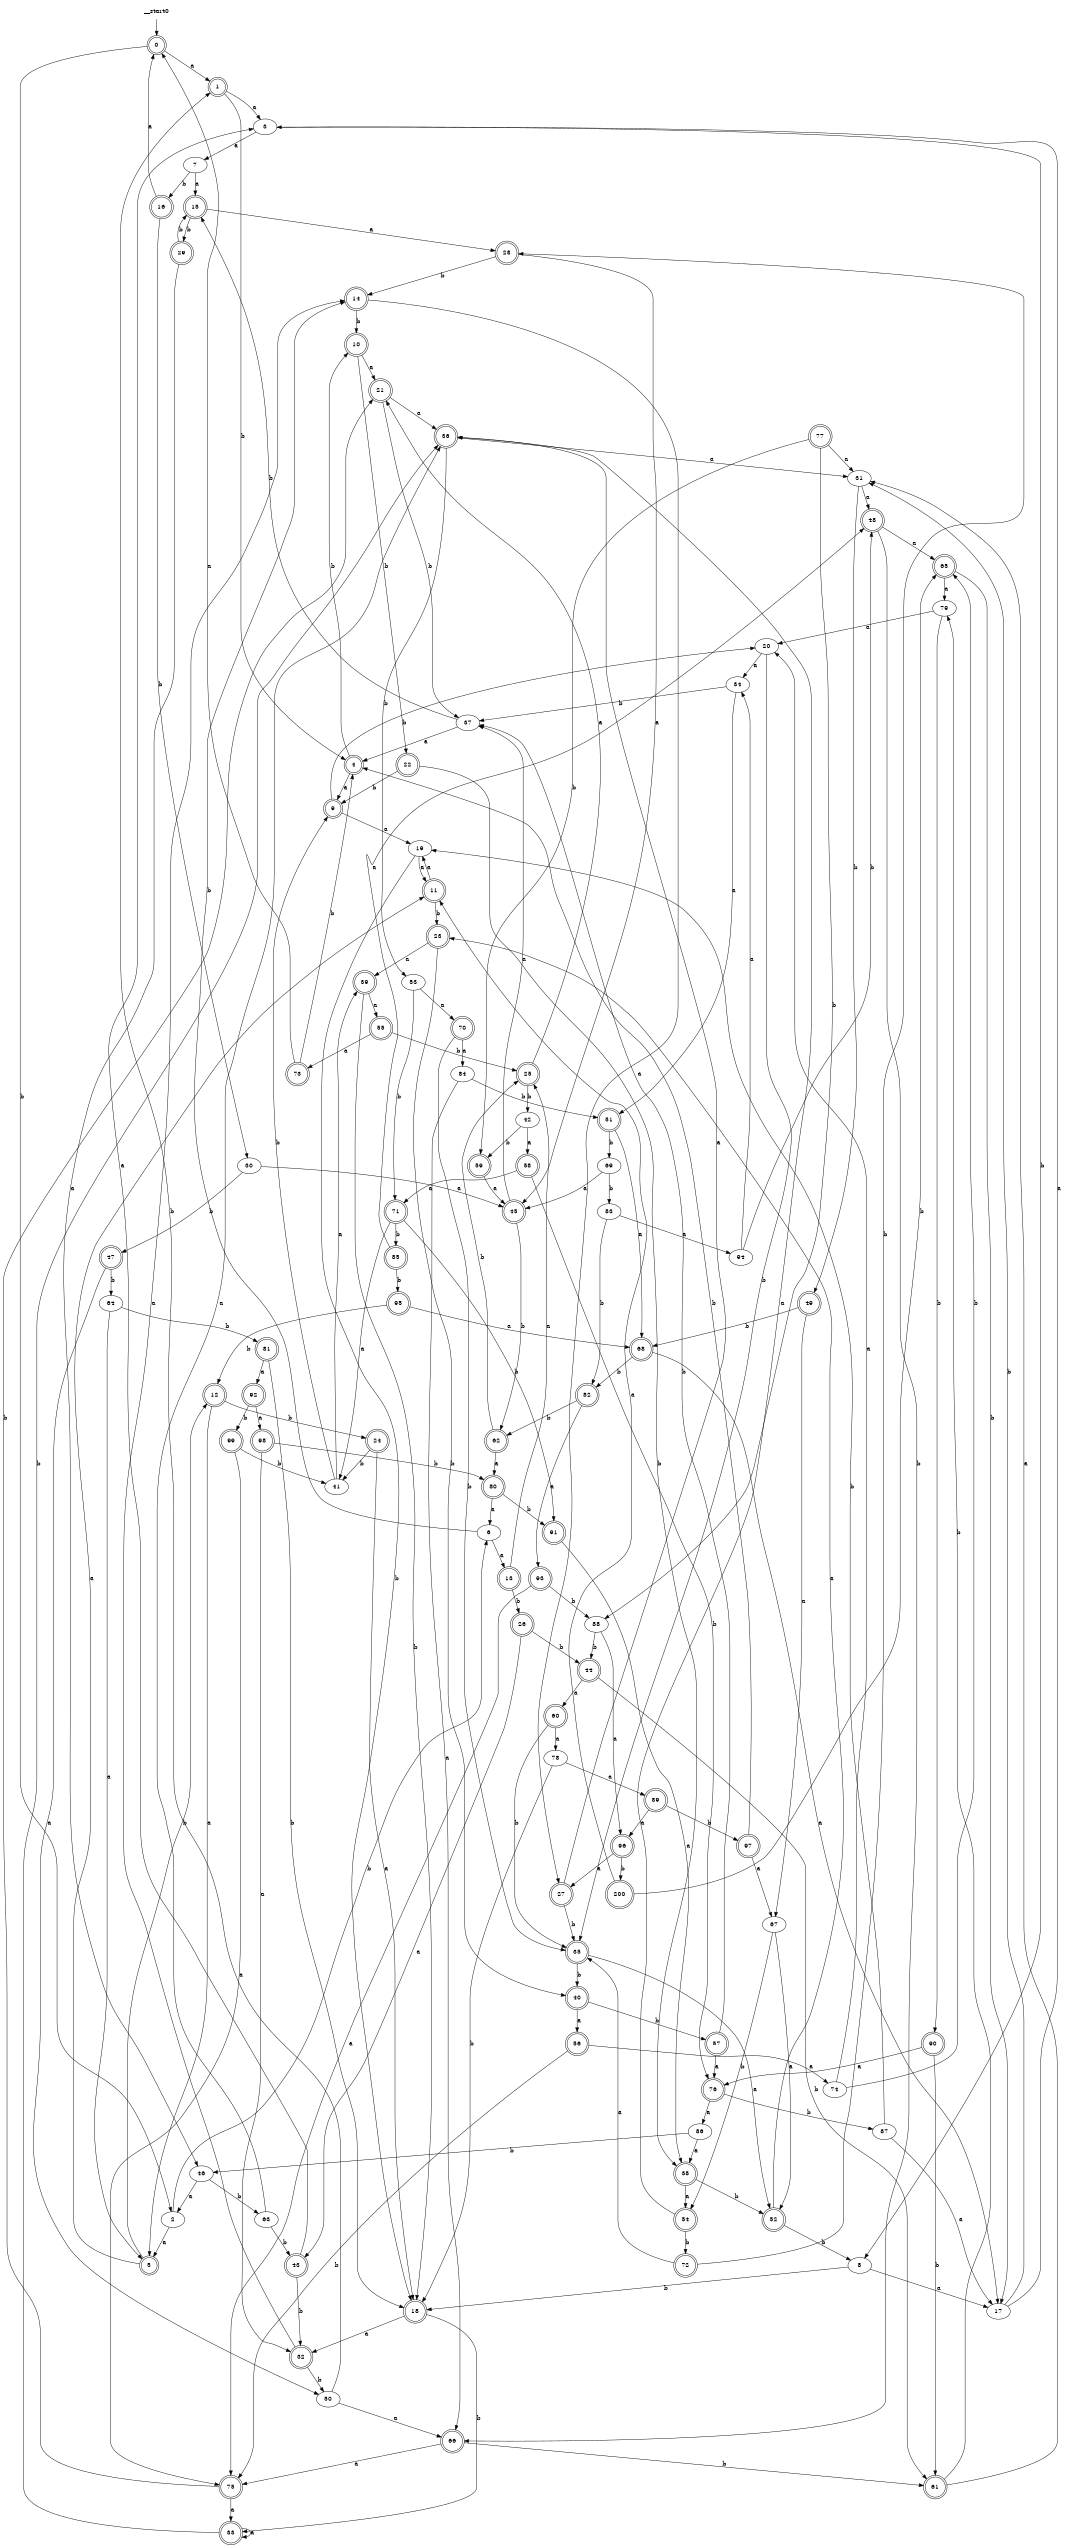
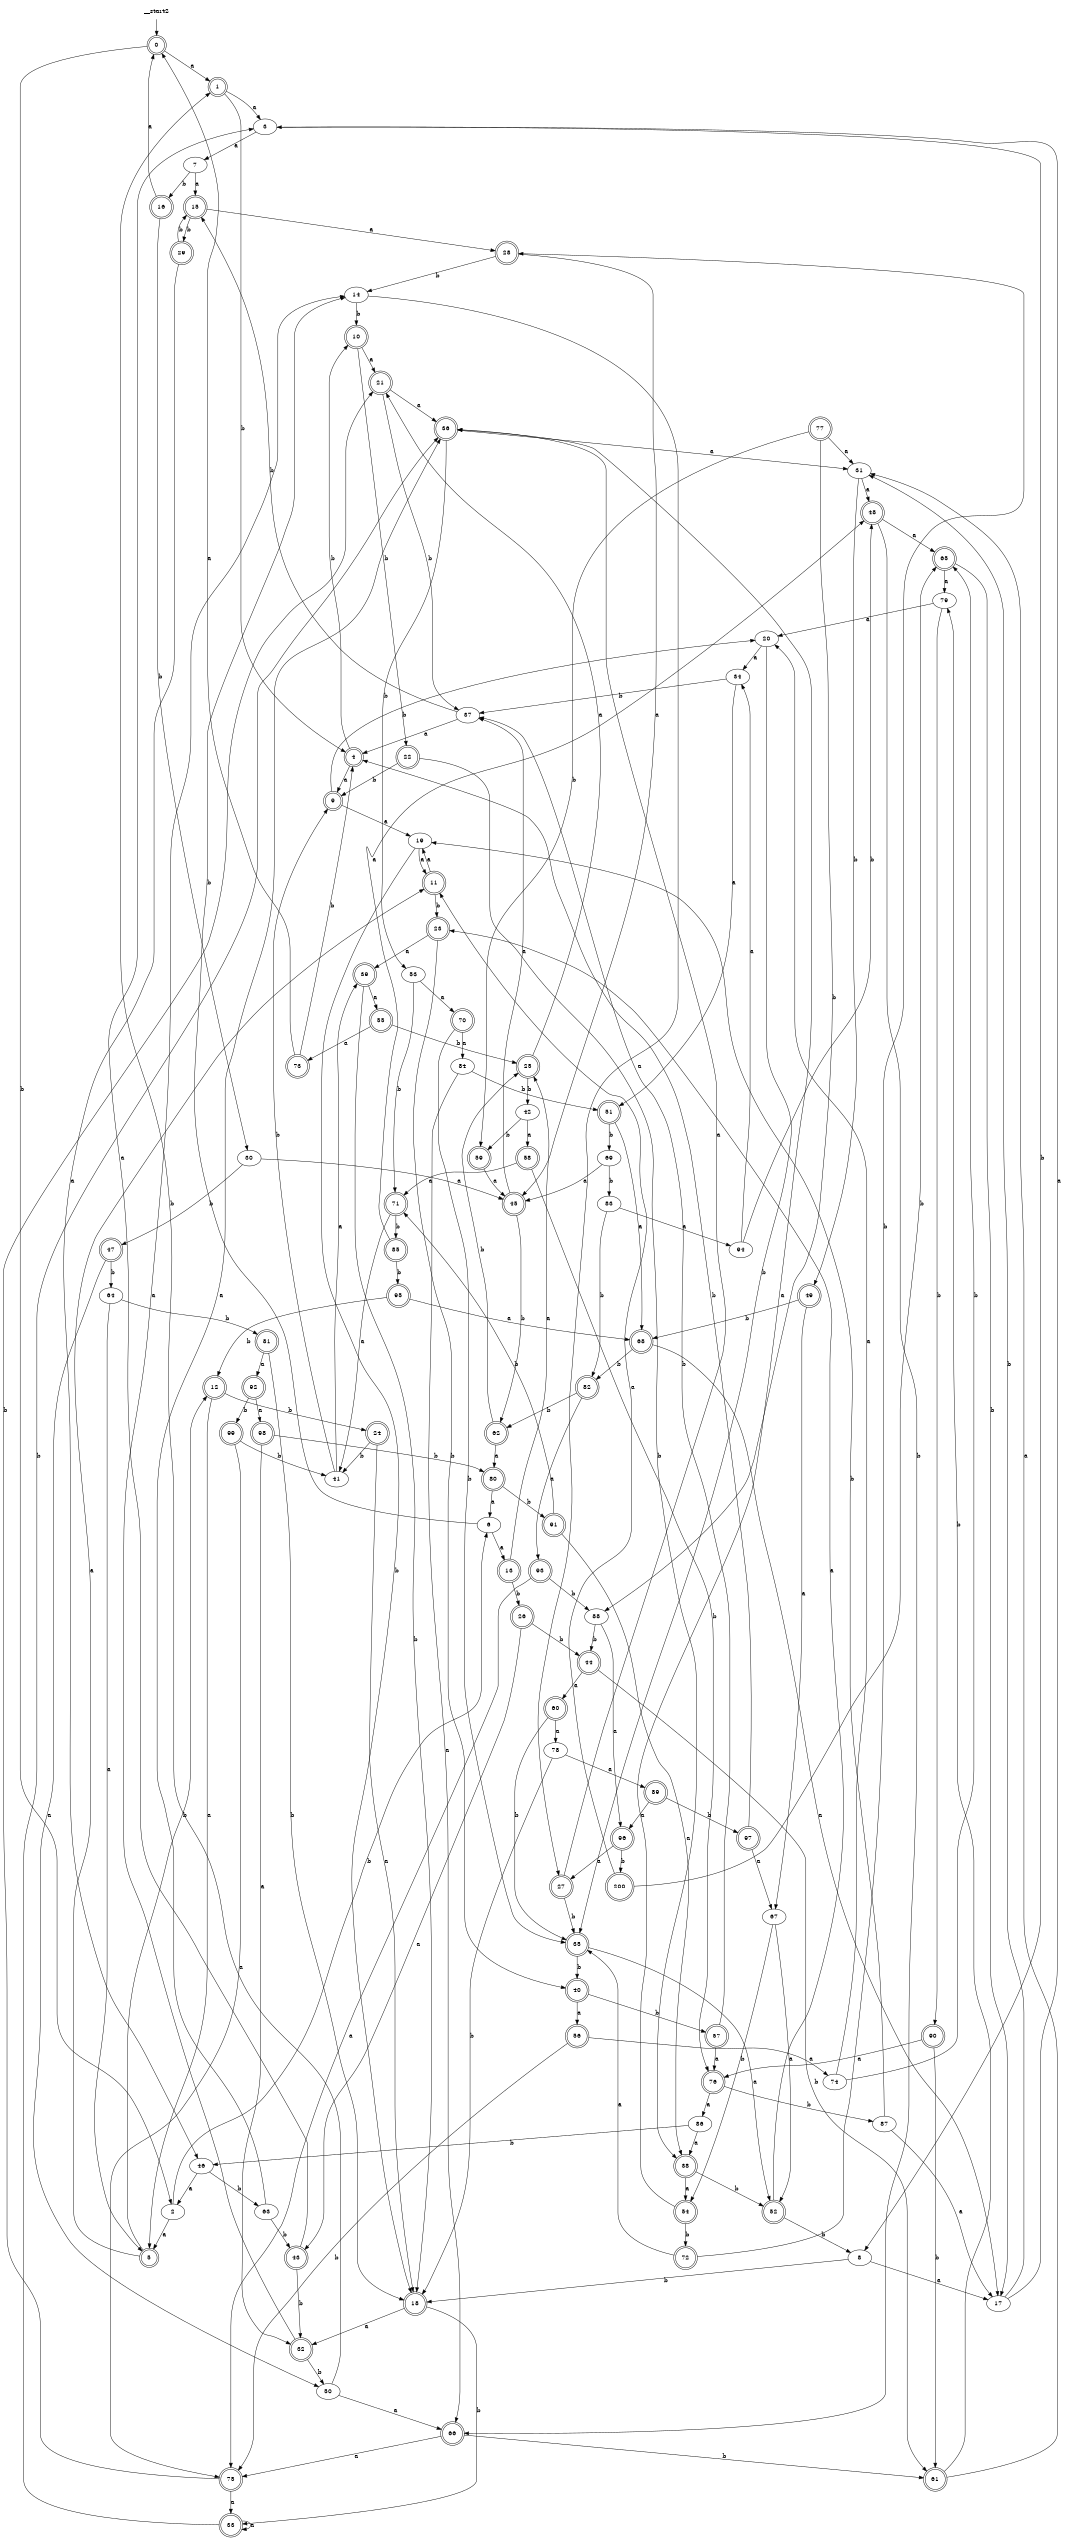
node "__start0": label "__start0" -> "__start2"
node "14": shape doublecircle -> ellipse
edge "71" -> "91": reversed
